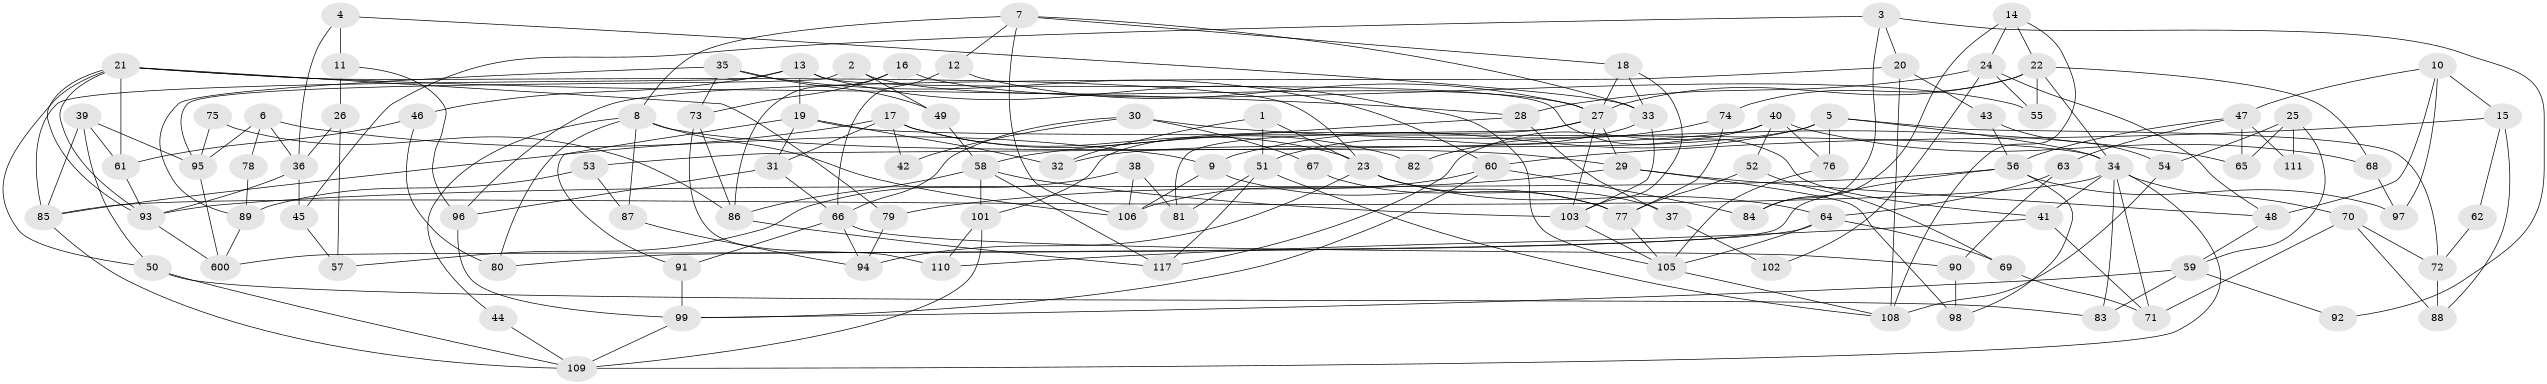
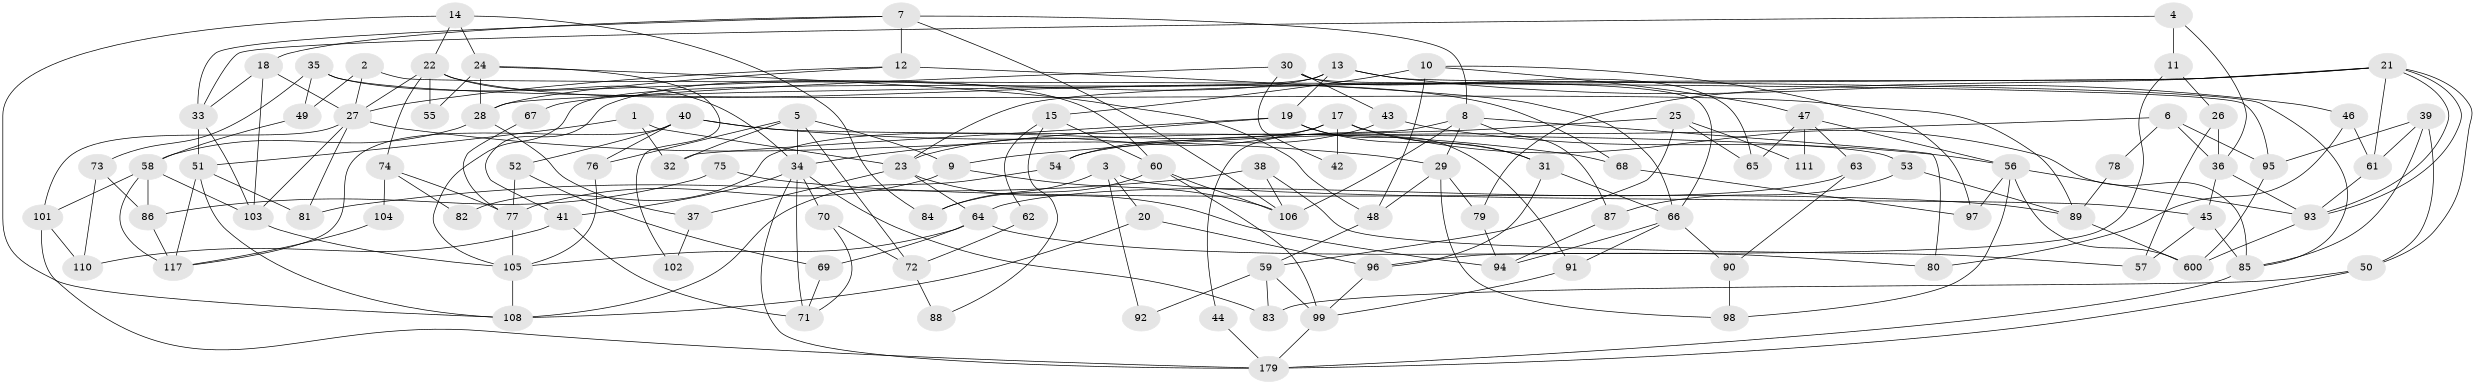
node "16": removed
edge "12" -- "28": added
edge "20" -- "43": now "30" -- "43"
edge "75" -- "95": now "75" -- "89"
edge "34" -- "85": now "45" -- "85"
node "104": added
edge "70" -- "88": removed
node "109": label "109" -> "179"
